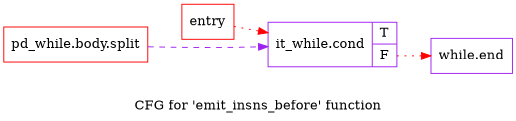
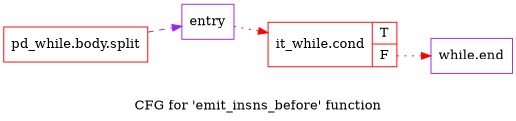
node "entry": color red -> purple
node "it_while.cond": color purple -> red
edge "pd_while.body.split" -> "it_while.cond": now "pd_while.body.split" -> "entry"
